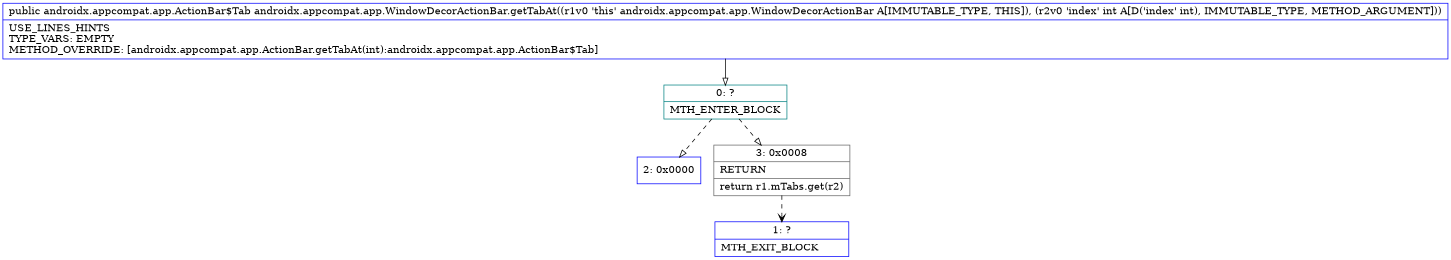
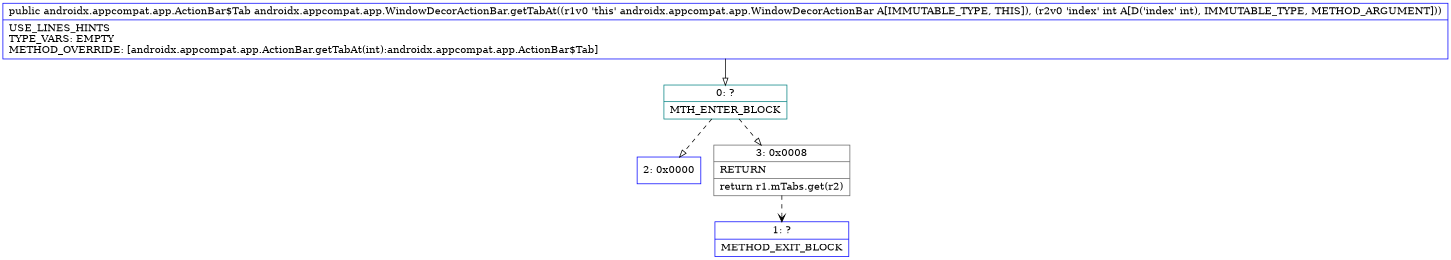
node "1: ?": text "MTH_EXIT_BLOCK" -> "METHOD_EXIT_BLOCK"
